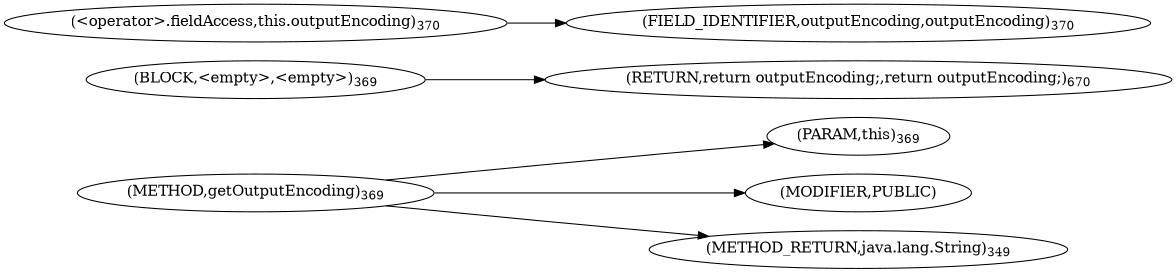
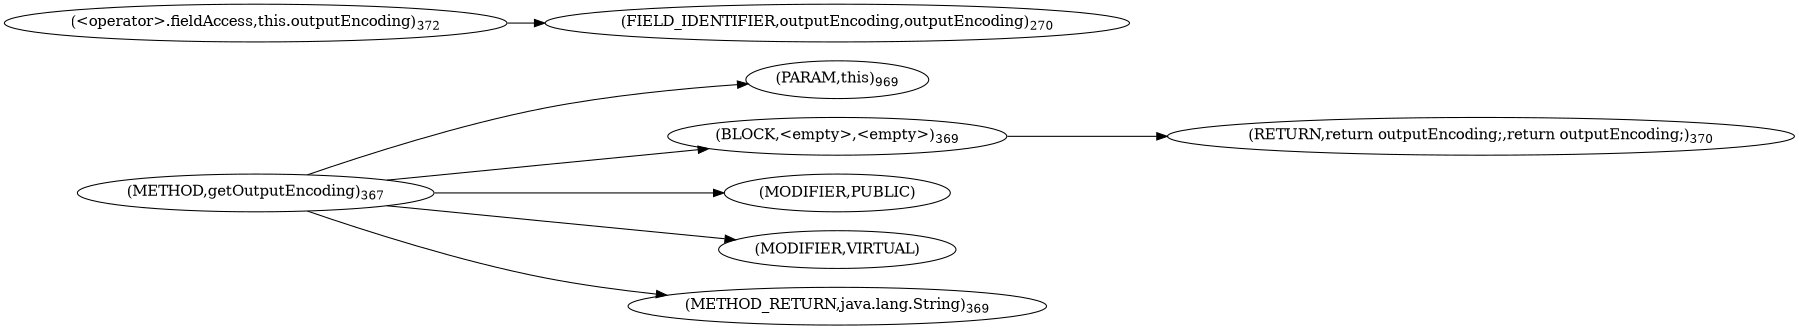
node "(<operator>.fieldAccess,this.outputEncoding)": text "370" -> "372"
node "(FIELD_IDENTIFIER,outputEncoding,outputEncoding)": text "370" -> "270"
node "(RETURN,return outputEncoding;,return outputEncoding;)": text "670" -> "370"
node "(PARAM,this)": text "369" -> "969"
edge "(METHOD,getOutputEncoding)" -> "(BLOCK,<empty>,<empty>)": added
node "(METHOD,getOutputEncoding)": text "369" -> "367"
node "(METHOD_RETURN,java.lang.String)": text "349" -> "369"
node "(MODIFIER,VIRTUAL)": added
